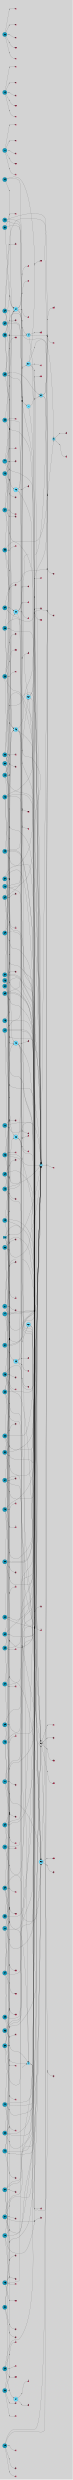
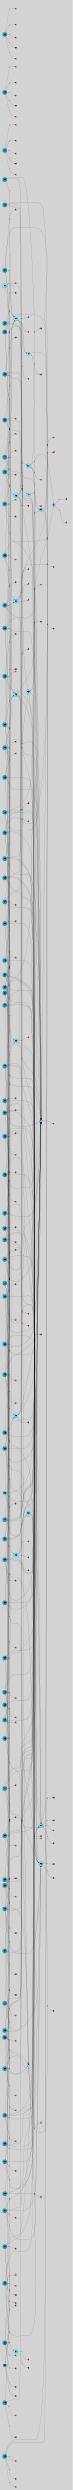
node "T831": fillcolor #1199bb -> #66ddff
node "T833": added
node "T164": fillcolor #cccccc -> #66ddff
node "T573": shape circle -> box
